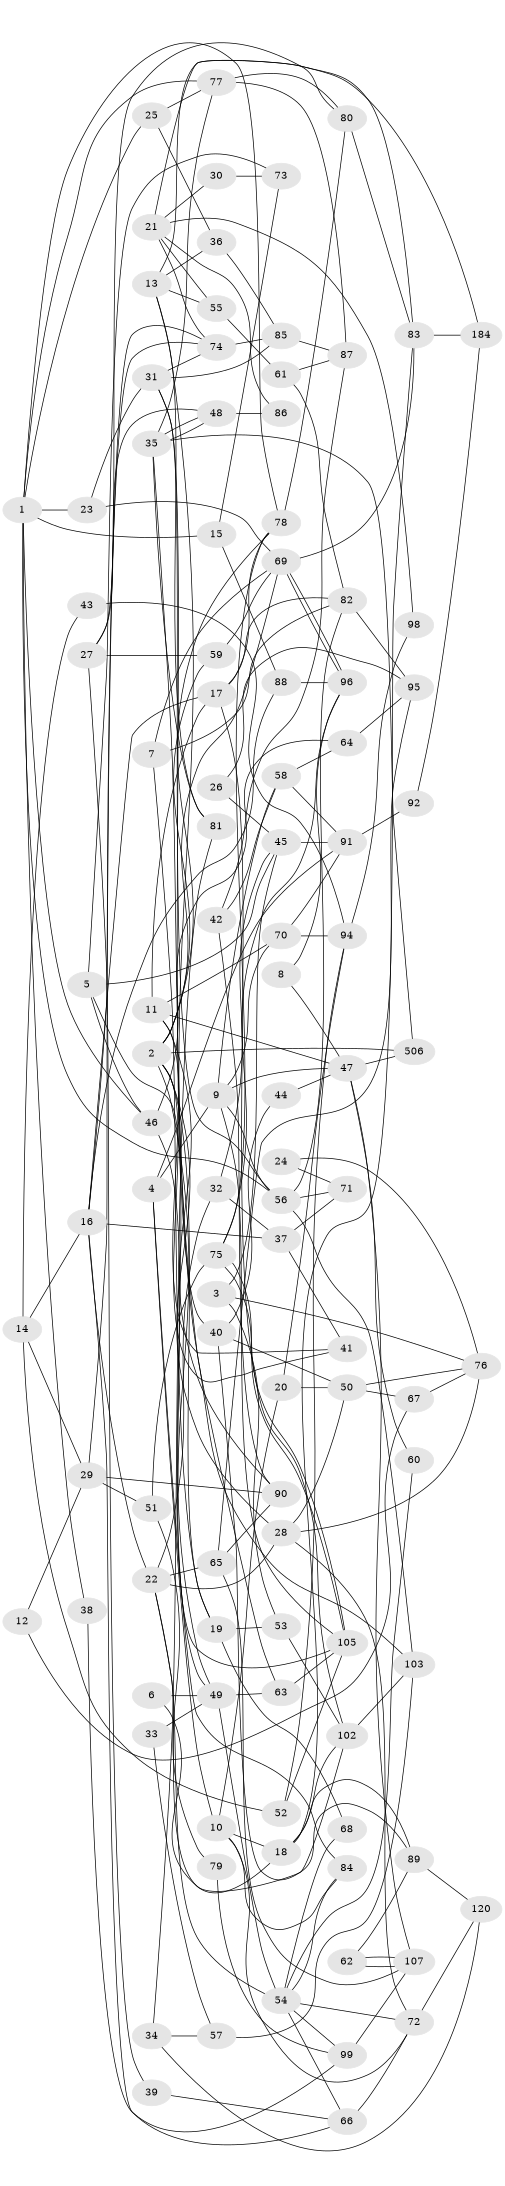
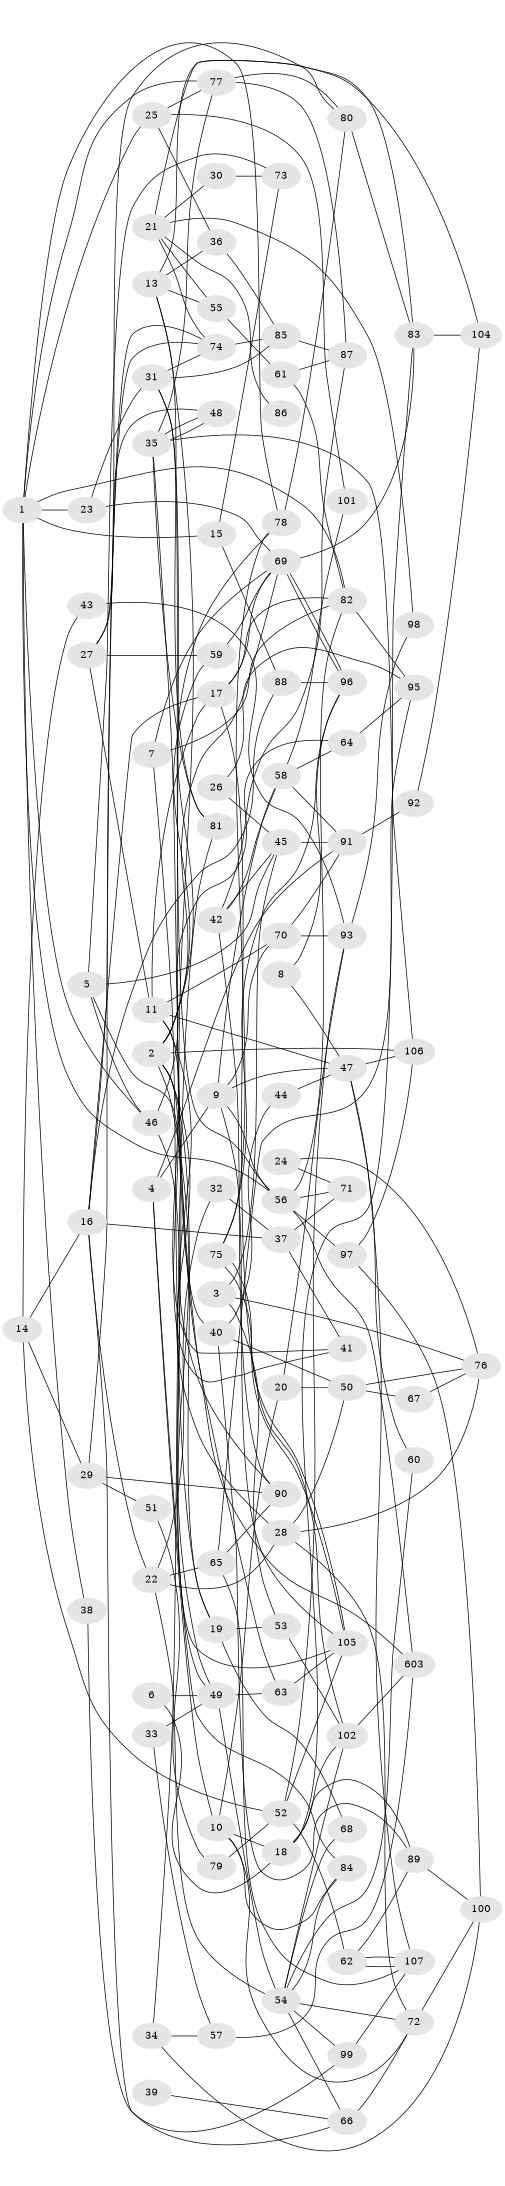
node "184": label "184" -> "104"
edge "48" -- "86": removed
edge "1" -- "82": added
node "101": added
edge "78" -- "17": now "69" -- "17"
node "94": label "94" -> "93"
edge "45" -- "32": now "45" -- "42"
node "506": label "506" -> "106"
node "97": added
edge "27" -- "39": now "27" -- "11"
edge "75" -- "51": removed
node "12": removed
node "103": label "103" -> "603"
edge "52" -- "62": added
edge "22" -- "102": now "54" -- "102"
node "120": label "120" -> "100"
edge "79" -- "99": now "79" -- "52"
